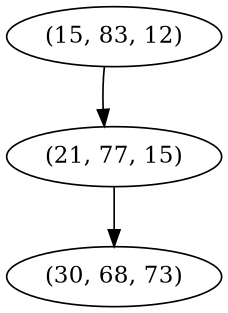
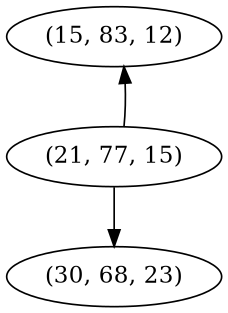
edge "(15, 83, 12)" -> "(21, 77, 15)": reversed
node "(30, 68, 73)": label "(30, 68, 73)" -> "(30, 68, 23)"
